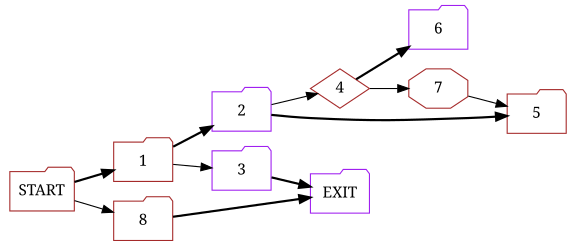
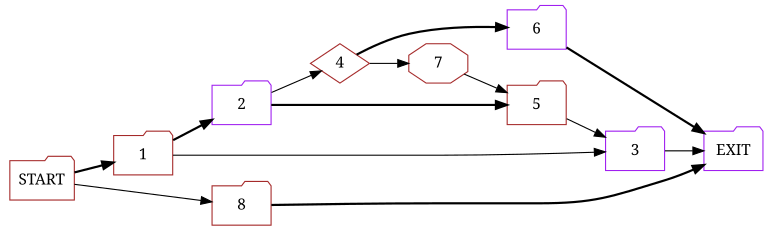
edge "6" -> "EXIT": added
edge "5" -> "3": added
edge "3" -> "EXIT": style bold -> solid
